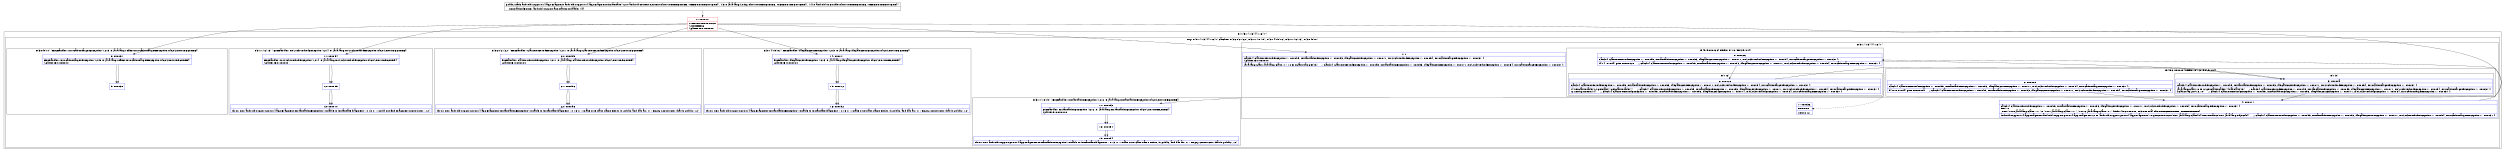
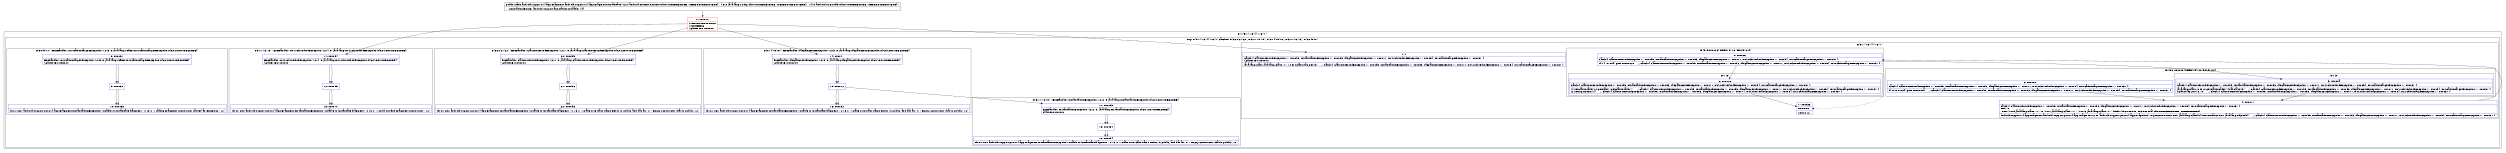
edge "0: 0x0000" -> "8: 0x0037": removed
edge "0: 0x0000" -> "17: 0x0093": now "15: 0x0072" -> "17: 0x0093"
edge "6: 0x0028" -> "3: 0x000a": now "6: 0x0028" -> "7: 0x0036"
node "10: 0x0053": added
node "17: 0x0093": text "Splitter:B:0:0x0000" -> "Class:B:0:0x0000"
